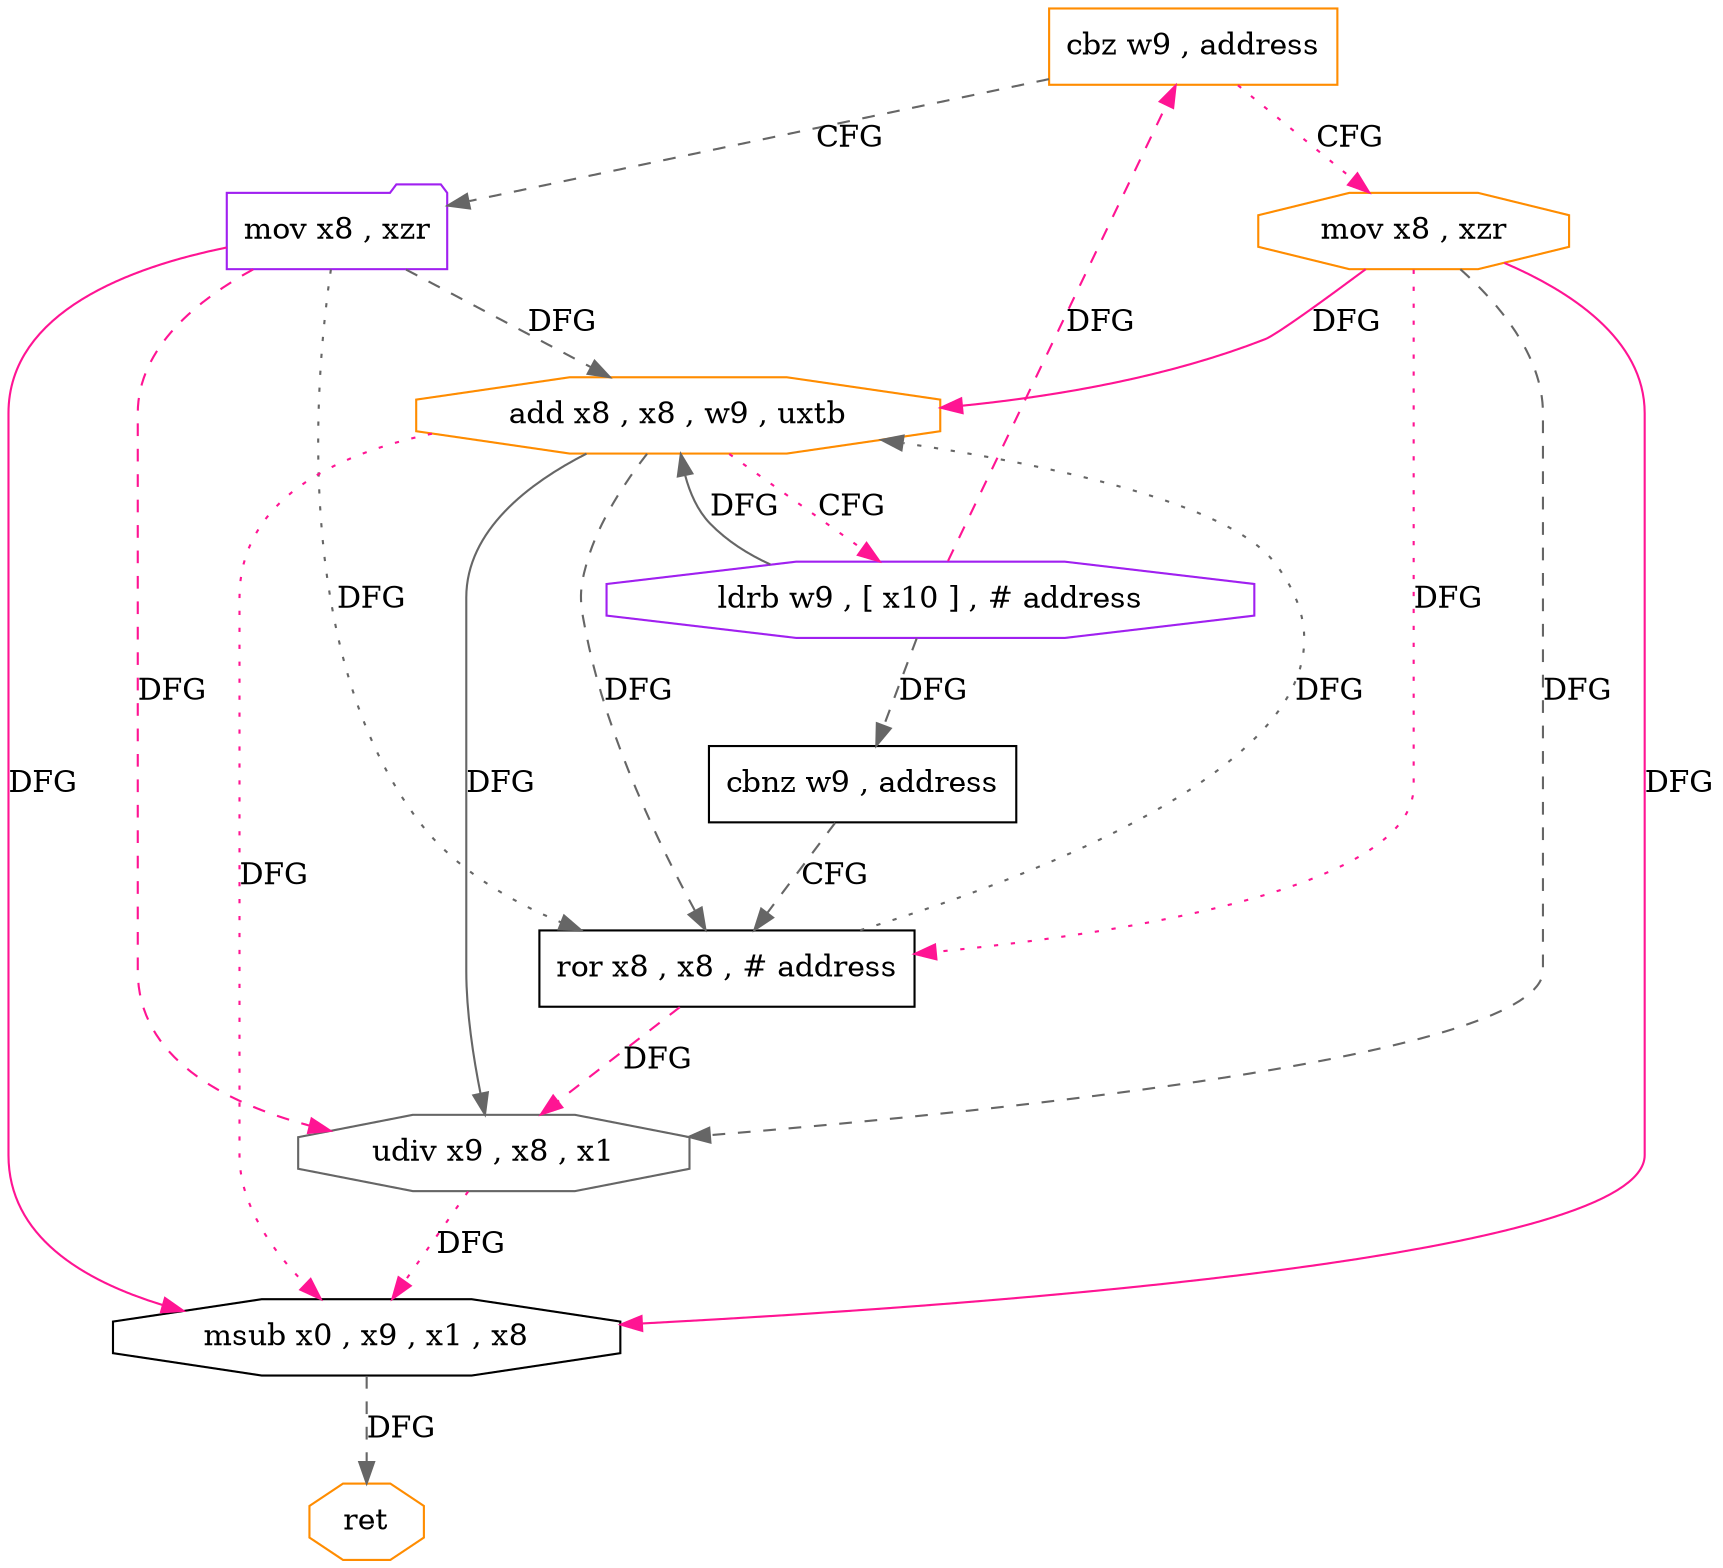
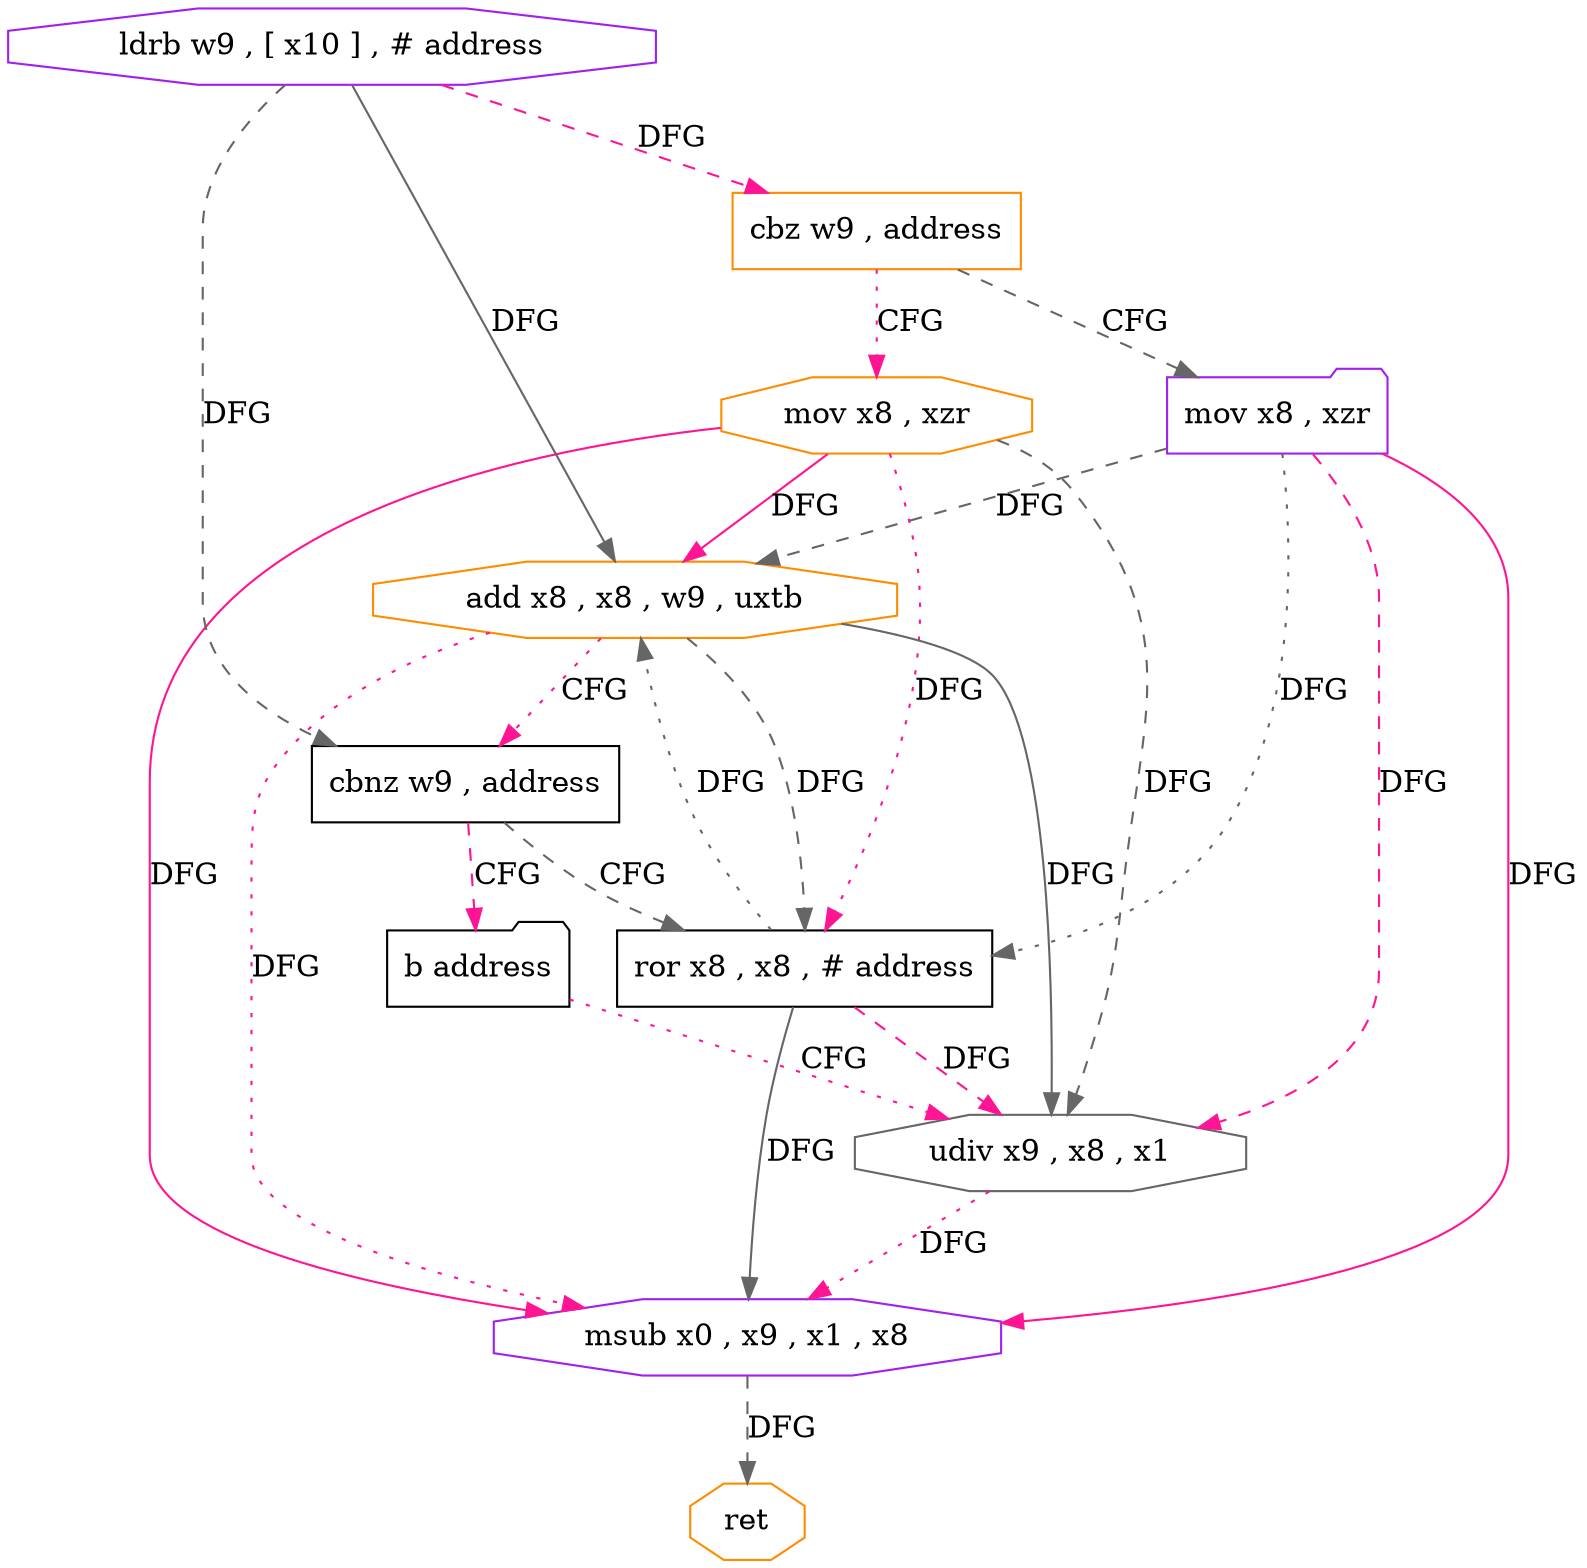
edge "add x8 , x8 , w9 , uxtb" -> "ldrb w9 , [ x10 ] , # address": now "add x8 , x8 , w9 , uxtb" -> "cbnz w9 , address"
node "b address": added
edge "ror x8 , x8 , # address" -> "msub x0 , x9 , x1 , x8": added, label "DFG"
node "msub x0 , x9 , x1 , x8": color black -> purple
